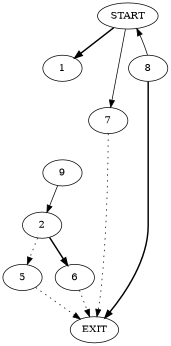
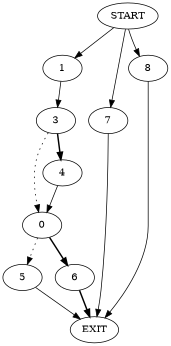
edge "START" -> "1": style bold -> solid
edge "8" -> "START": reversed
node "3": added
node "9": label "9" -> "4"
edge "8" -> "EXIT": style bold -> solid
edge "7" -> "EXIT": style dotted -> solid
node "2": label "2" -> "0"
edge "6" -> "EXIT": style dotted -> bold
edge "5" -> "EXIT": style dotted -> solid
